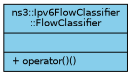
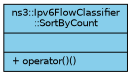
node "ns3::Ipv6FlowClassifier": text "::FlowClassifier" -> "::SortByCount"
